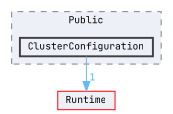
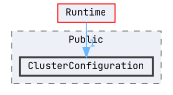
edge "ClusterConfiguration" -> "Runtime": reversed
